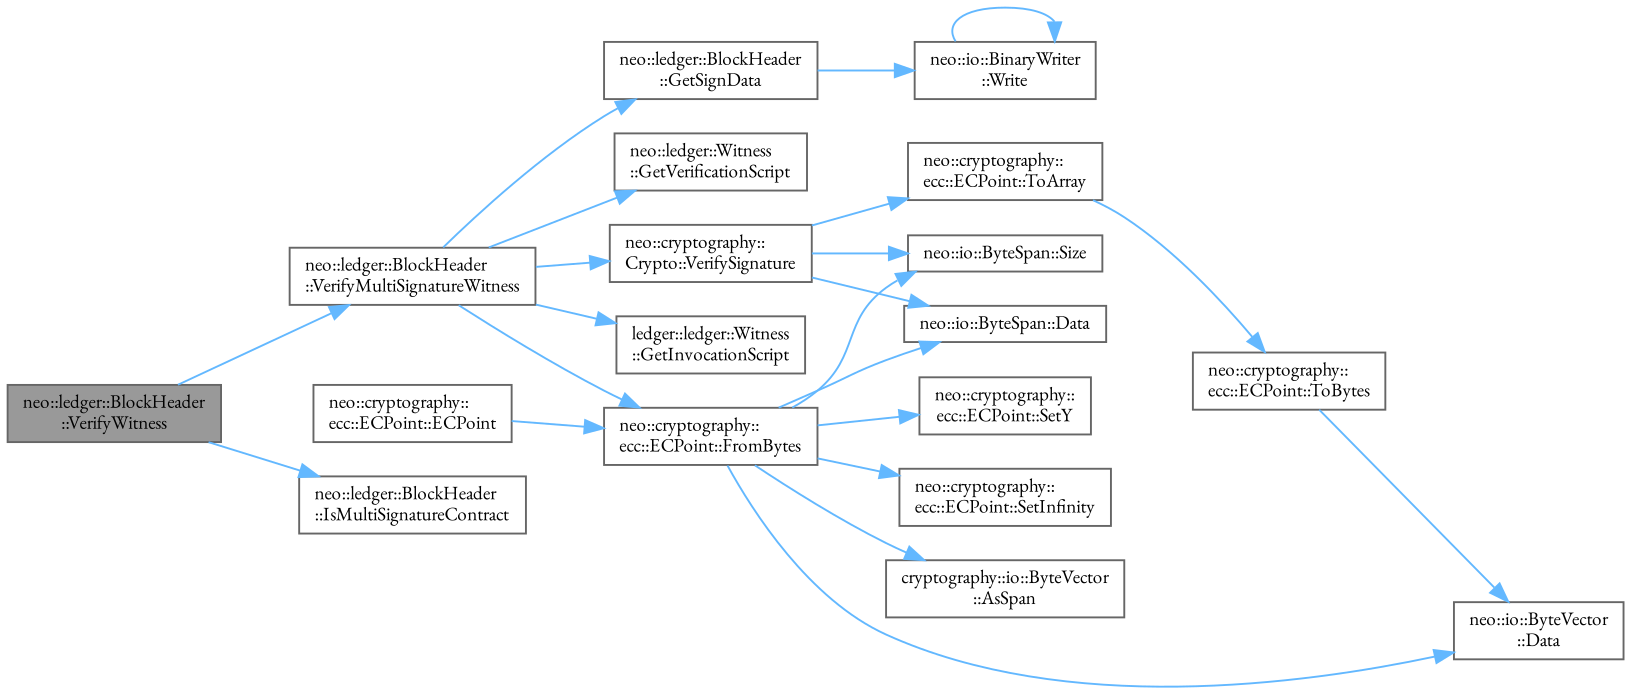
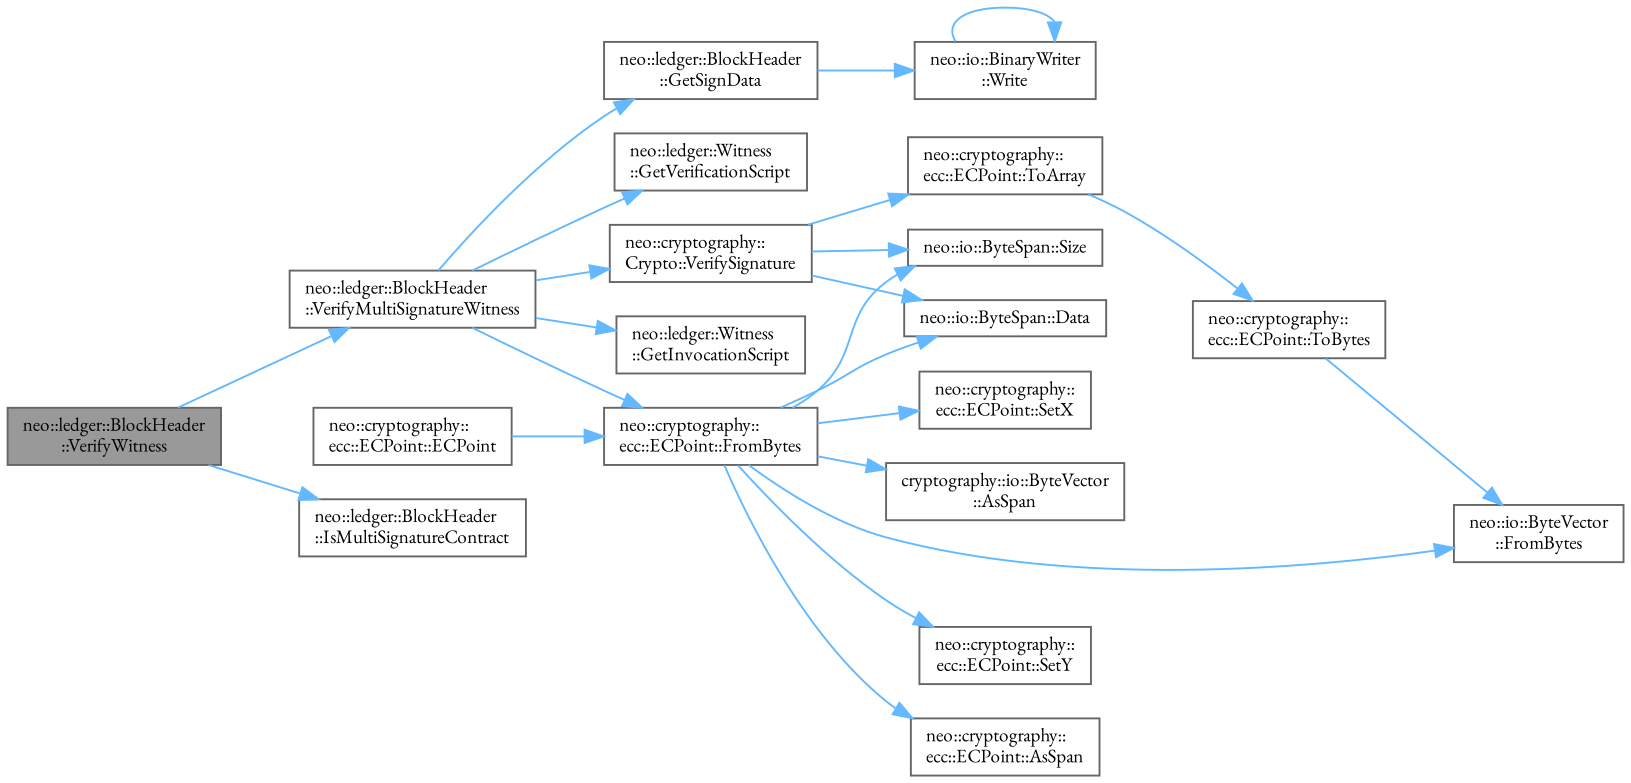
node "ledger::ledger::Witness ::GetInvocationScript": label "ledger::ledger::Witness ::GetInvocationScript" -> "neo::ledger::Witness ::GetInvocationScript"
node "neo::cryptography:: ecc::ECPoint::SetX": added
node "neo::cryptography:: ecc::ECPoint::SetInfinity": label "neo::cryptography:: ecc::ECPoint::SetInfinity" -> "neo::cryptography:: ecc::ECPoint::AsSpan"
node "neo::io::ByteVector ::Data": label "neo::io::ByteVector ::Data" -> "neo::io::ByteVector ::FromBytes"
